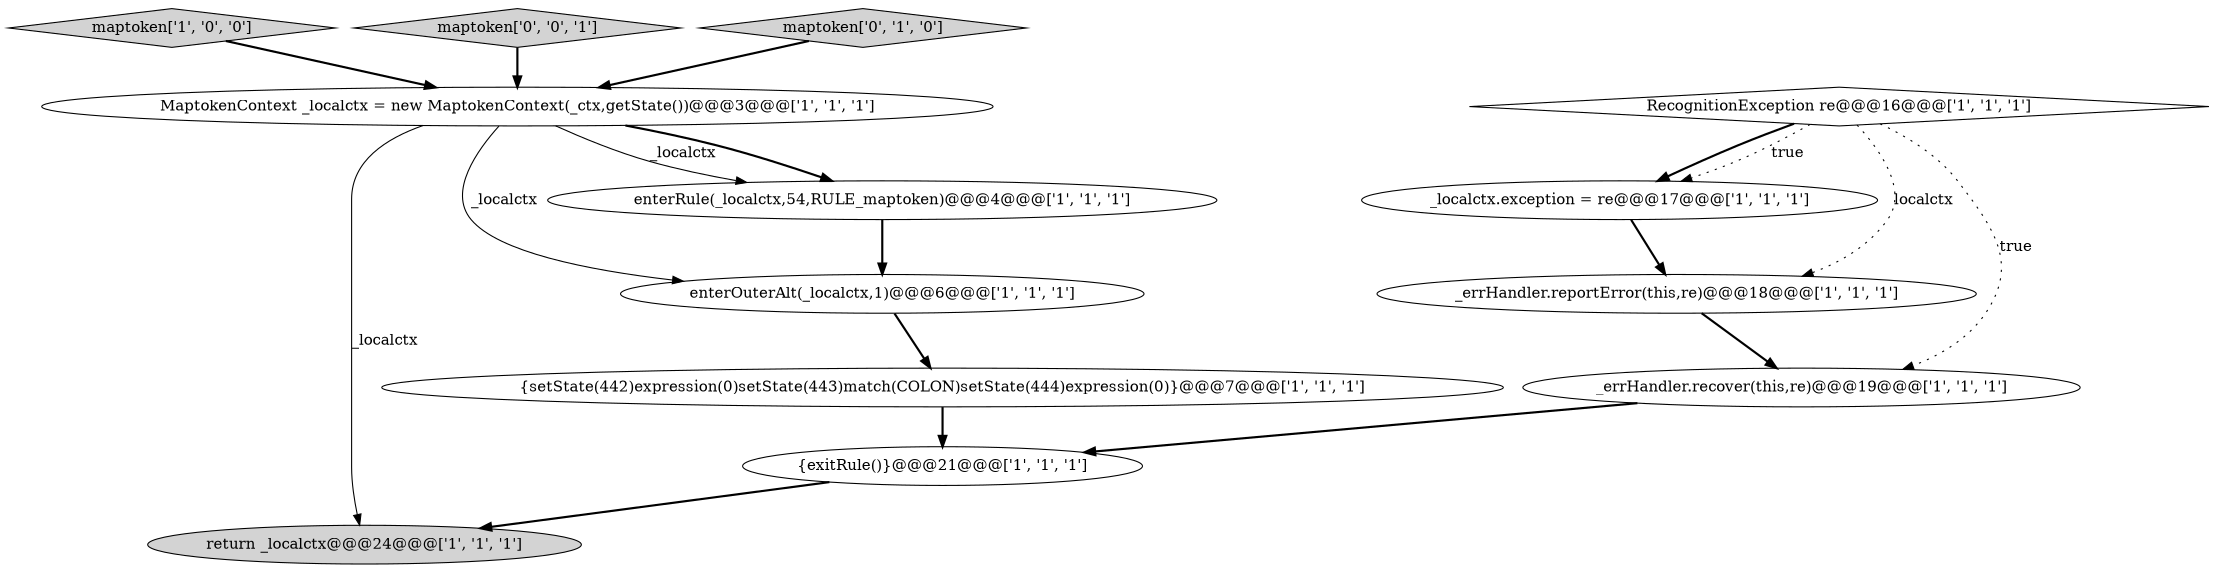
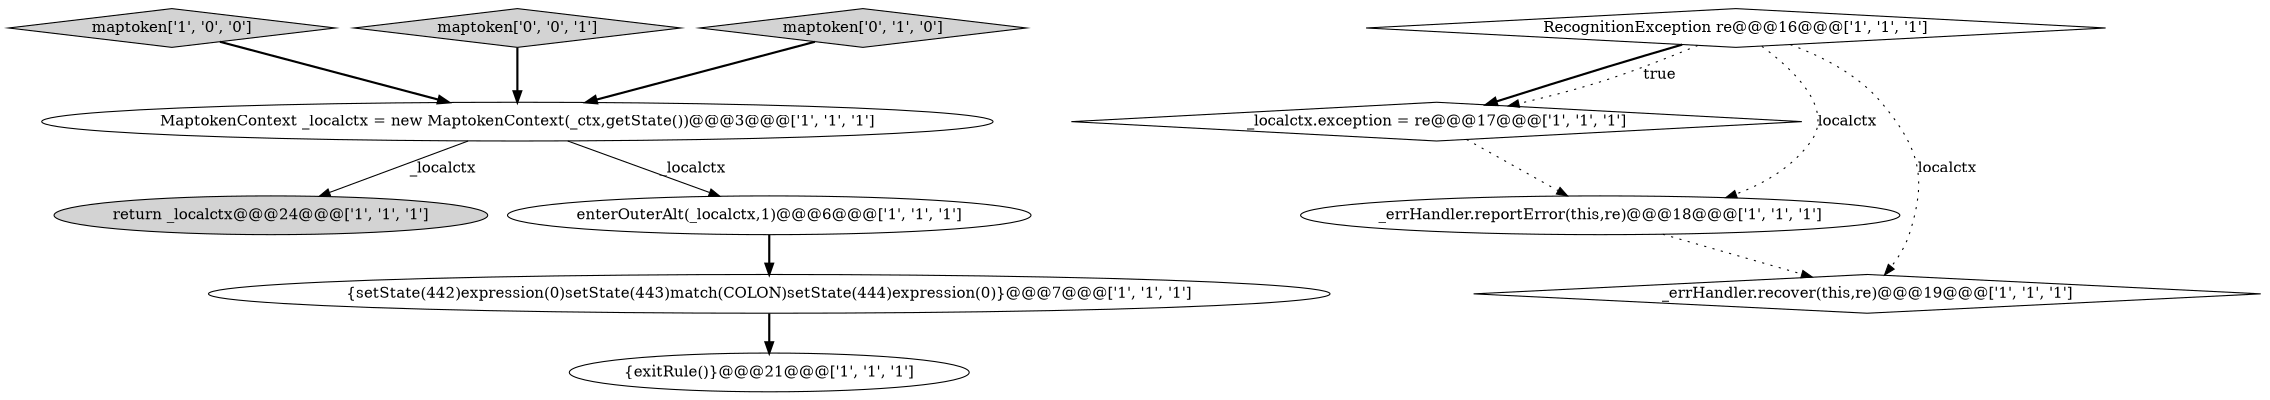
node "enterRule(_localctx,54,RULE_maptoken)@@@4@@@['1', '1', '1']": removed
node "_localctx.exception = re@@@17@@@['1', '1', '1']": shape ellipse -> diamond
edge "_localctx.exception = re@@@17@@@['1', '1', '1']" -> "_errHandler.reportError(this,re)@@@18@@@['1', '1', '1']": style bold -> dotted
edge "RecognitionException re@@@16@@@['1', '1', '1']" -> "_errHandler.recover(this,re)@@@19@@@['1', '1', '1']": label "true" -> "localctx"
edge "_errHandler.reportError(this,re)@@@18@@@['1', '1', '1']" -> "_errHandler.recover(this,re)@@@19@@@['1', '1', '1']": style bold -> dotted
node "_errHandler.recover(this,re)@@@19@@@['1', '1', '1']": shape ellipse -> diamond
edge "_errHandler.recover(this,re)@@@19@@@['1', '1', '1']" -> "{exitRule()}@@@21@@@['1', '1', '1']": removed
edge "{exitRule()}@@@21@@@['1', '1', '1']" -> "return _localctx@@@24@@@['1', '1', '1']": removed
